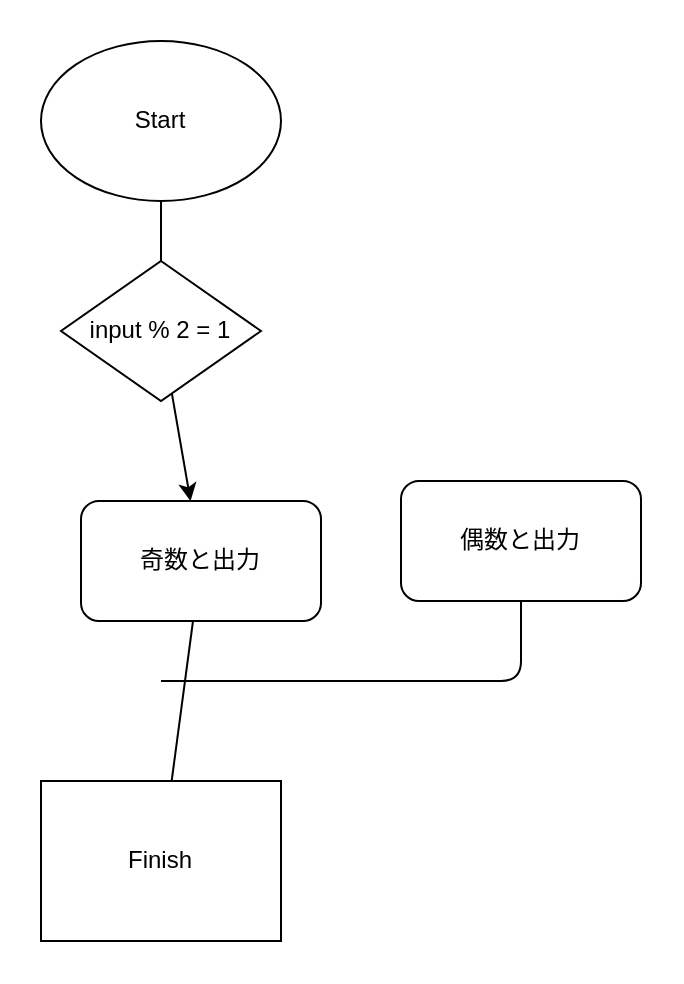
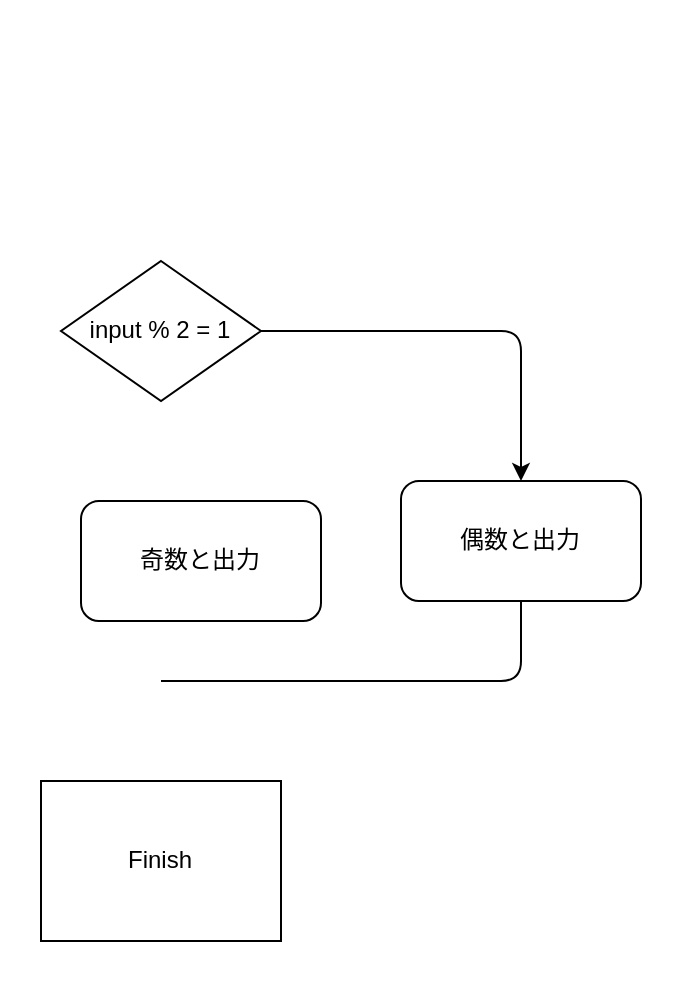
node "Start": removed
edge "Start" -- "input % 2 = 1": removed
edge "input % 2 = 1" -> "偶数と出力": added
edge "input % 2 = 1" -> "奇数と出力": removed
edge "奇数と出力" -- "Finish": removed
